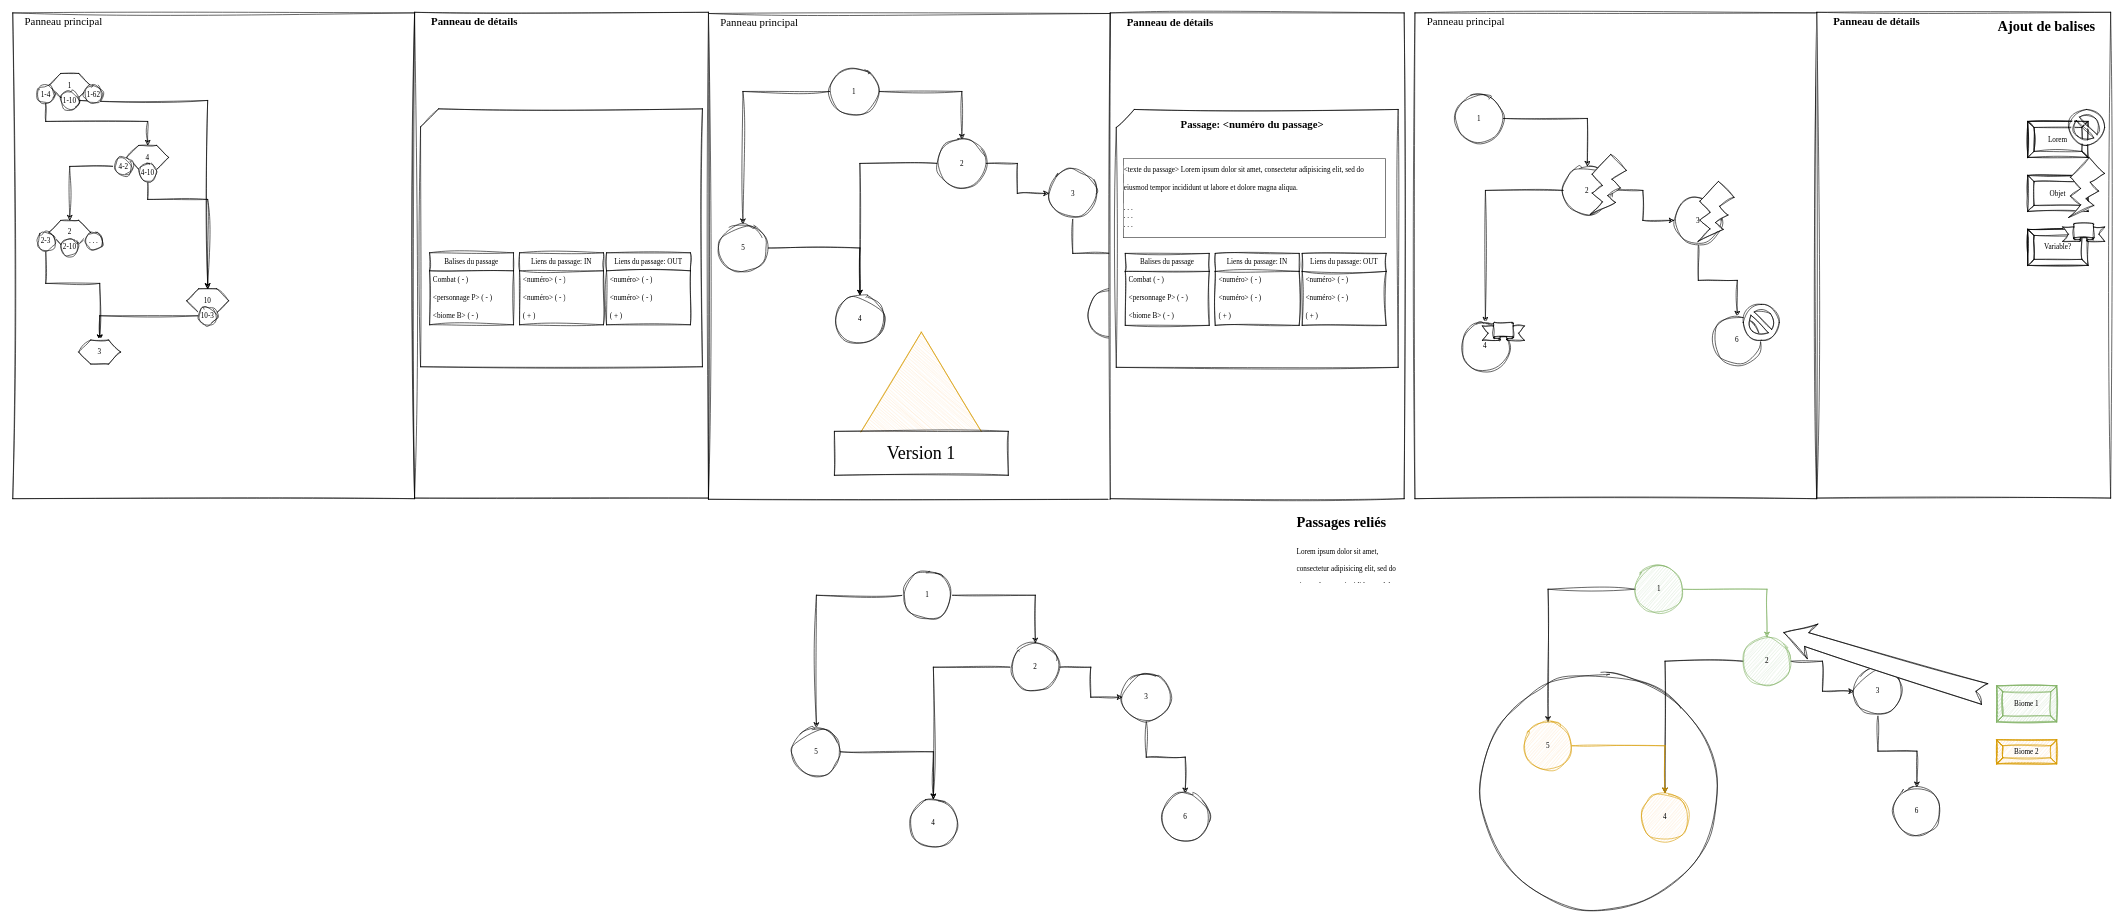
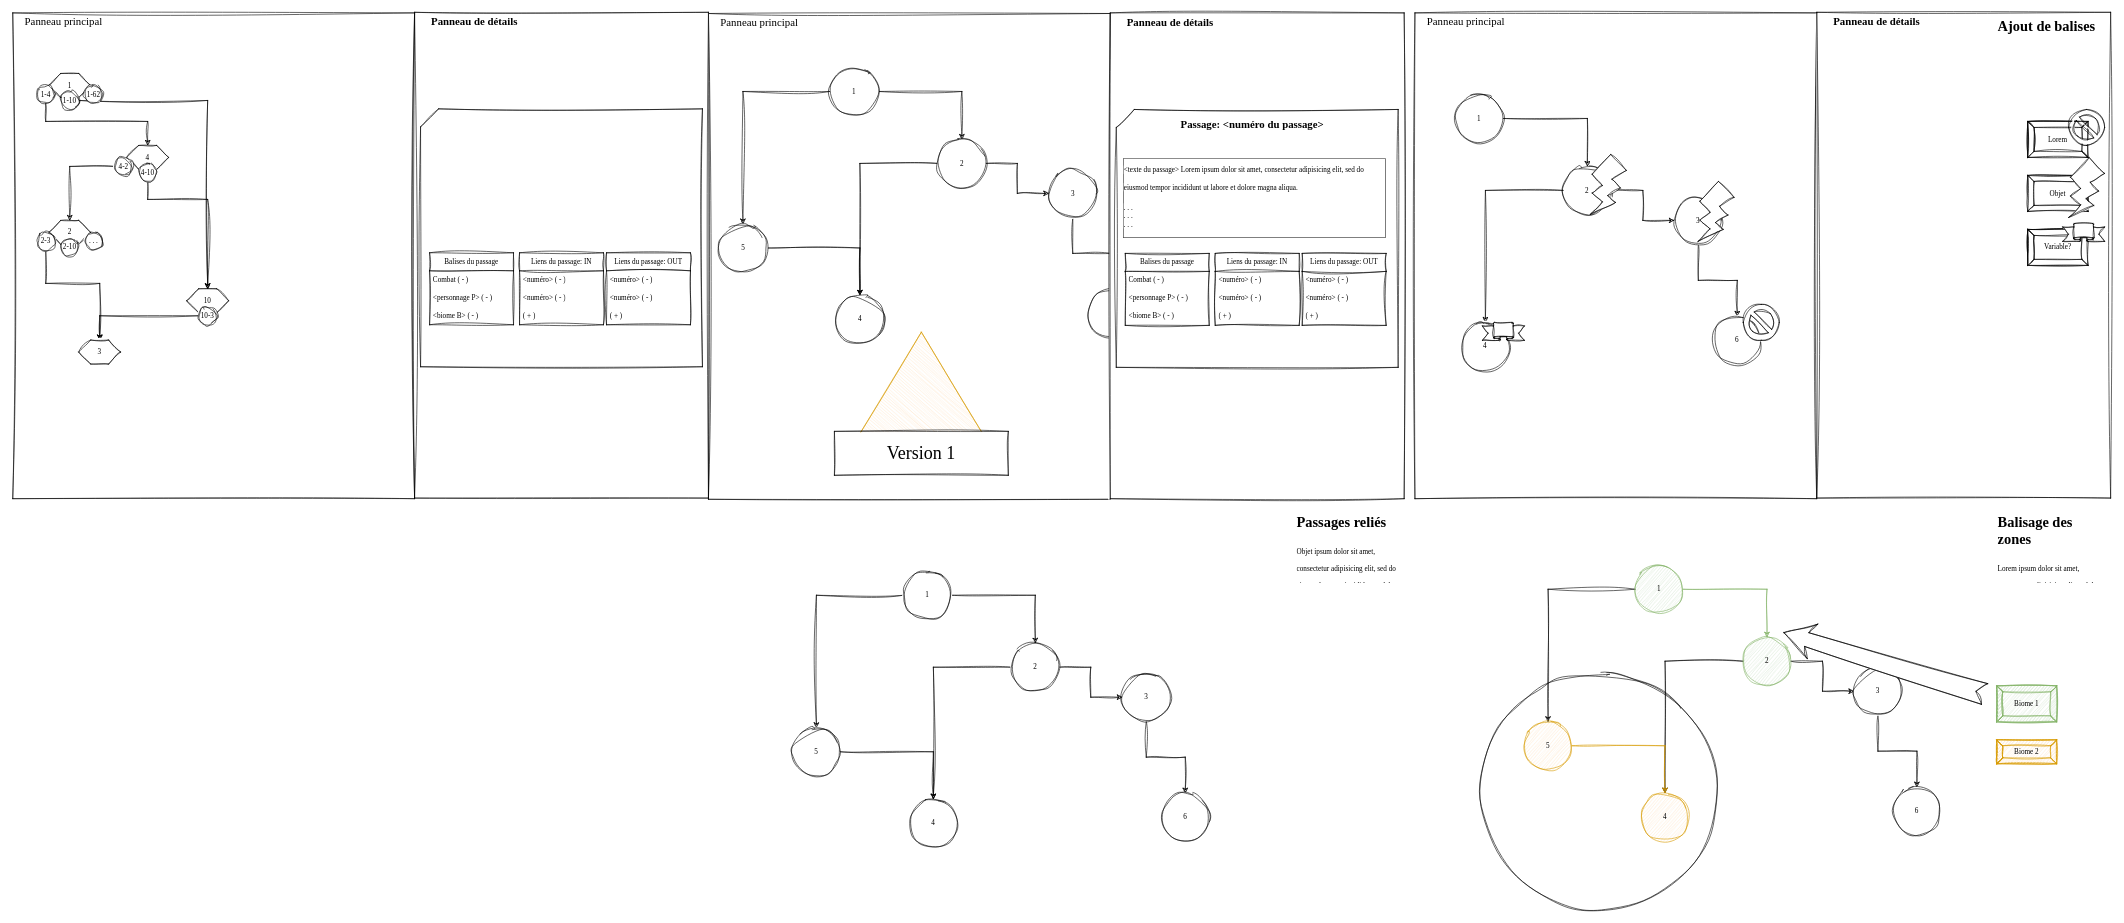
node "Passages reliésLorem ipsum dolor sit amet, consectetur adipisicing elit, sed do eiusmod tempor incididunt ut labore et dolore magna aliqua.": label "Passages reliésLorem ipsum dolor sit amet, consectetur adipisicing elit, sed do eiusmod tempor incididunt ut labore et dolore magna aliqua." -> "Passages reliésObjet ipsum dolor sit amet, consectetur adipisicing elit, sed do eiusmod tempor incididunt ut labore et dolore magna aliqua."
node "Balisage des zonesLorem ipsum dolor sit amet, consectetur adipisicing elit, sed do eiusmod tempor incididunt ut labore et dolore magna aliqua.": added
